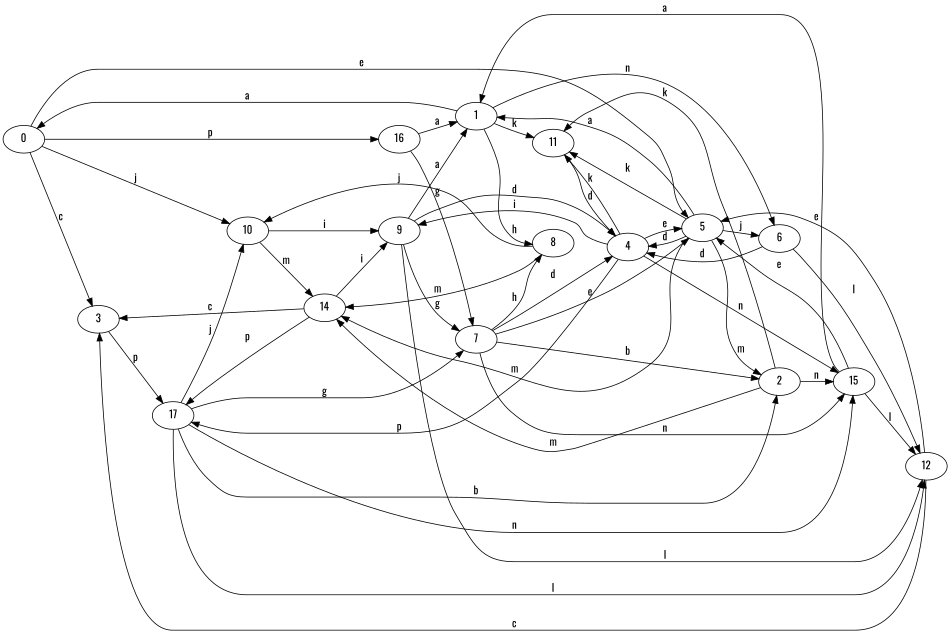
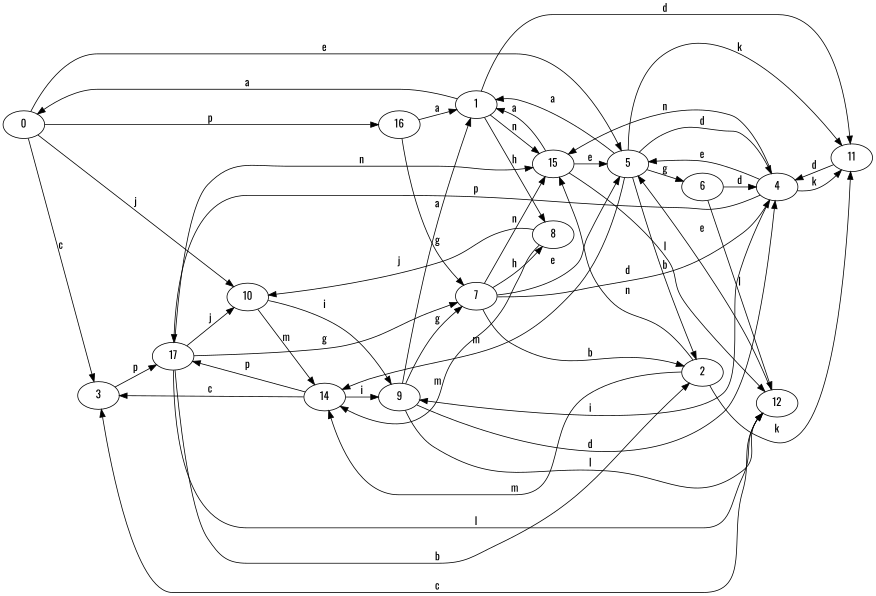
edge "1" -> "6": now "1" -> "15"
edge "1" -> "11": label "k" -> "d"
edge "5" -> "6": label "j" -> "g"
edge "5" -> "2": label "m" -> "b"
